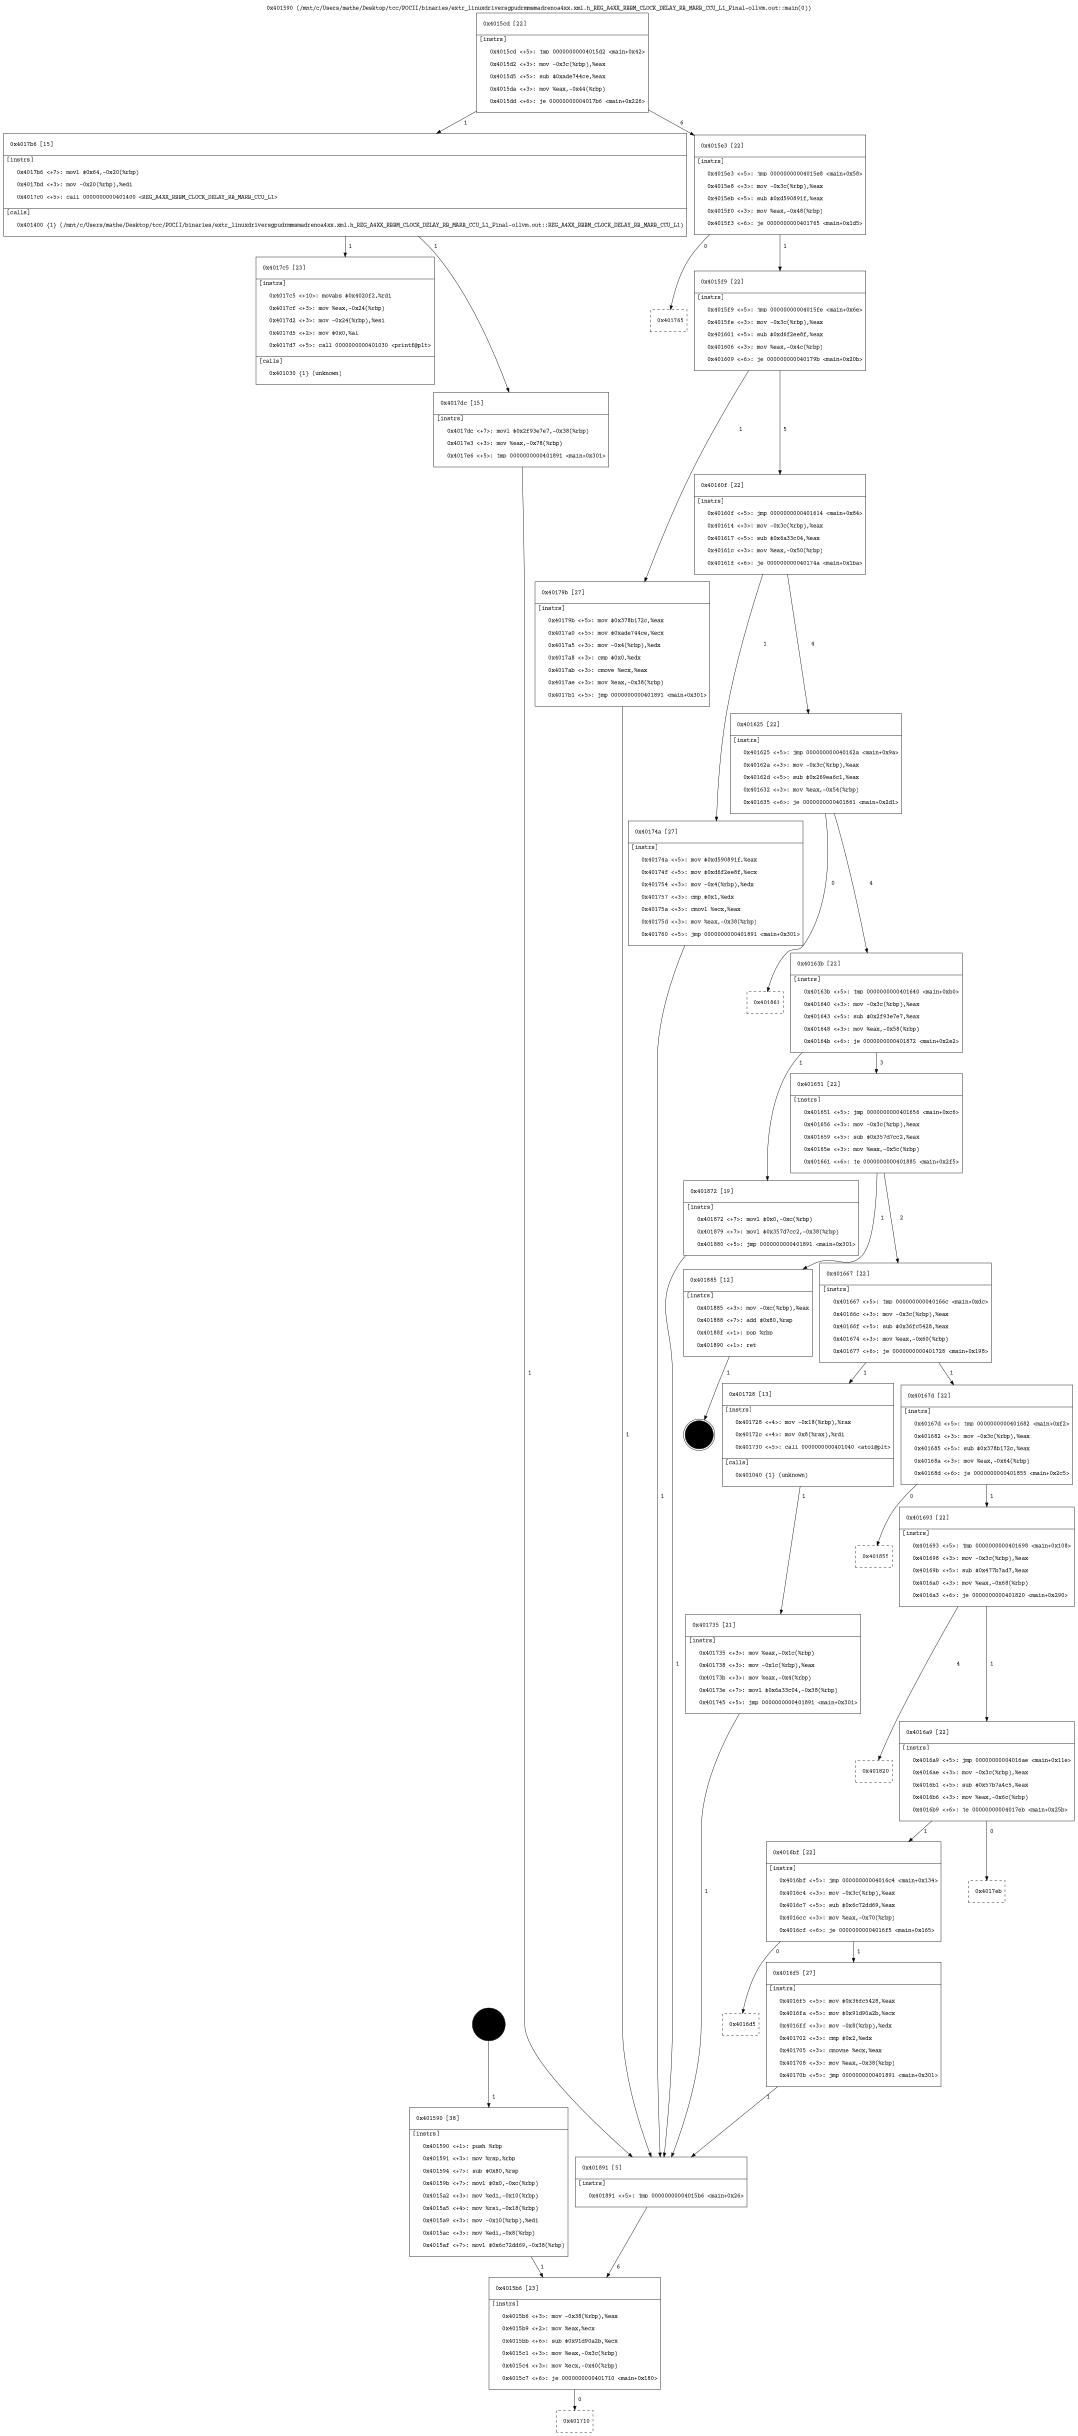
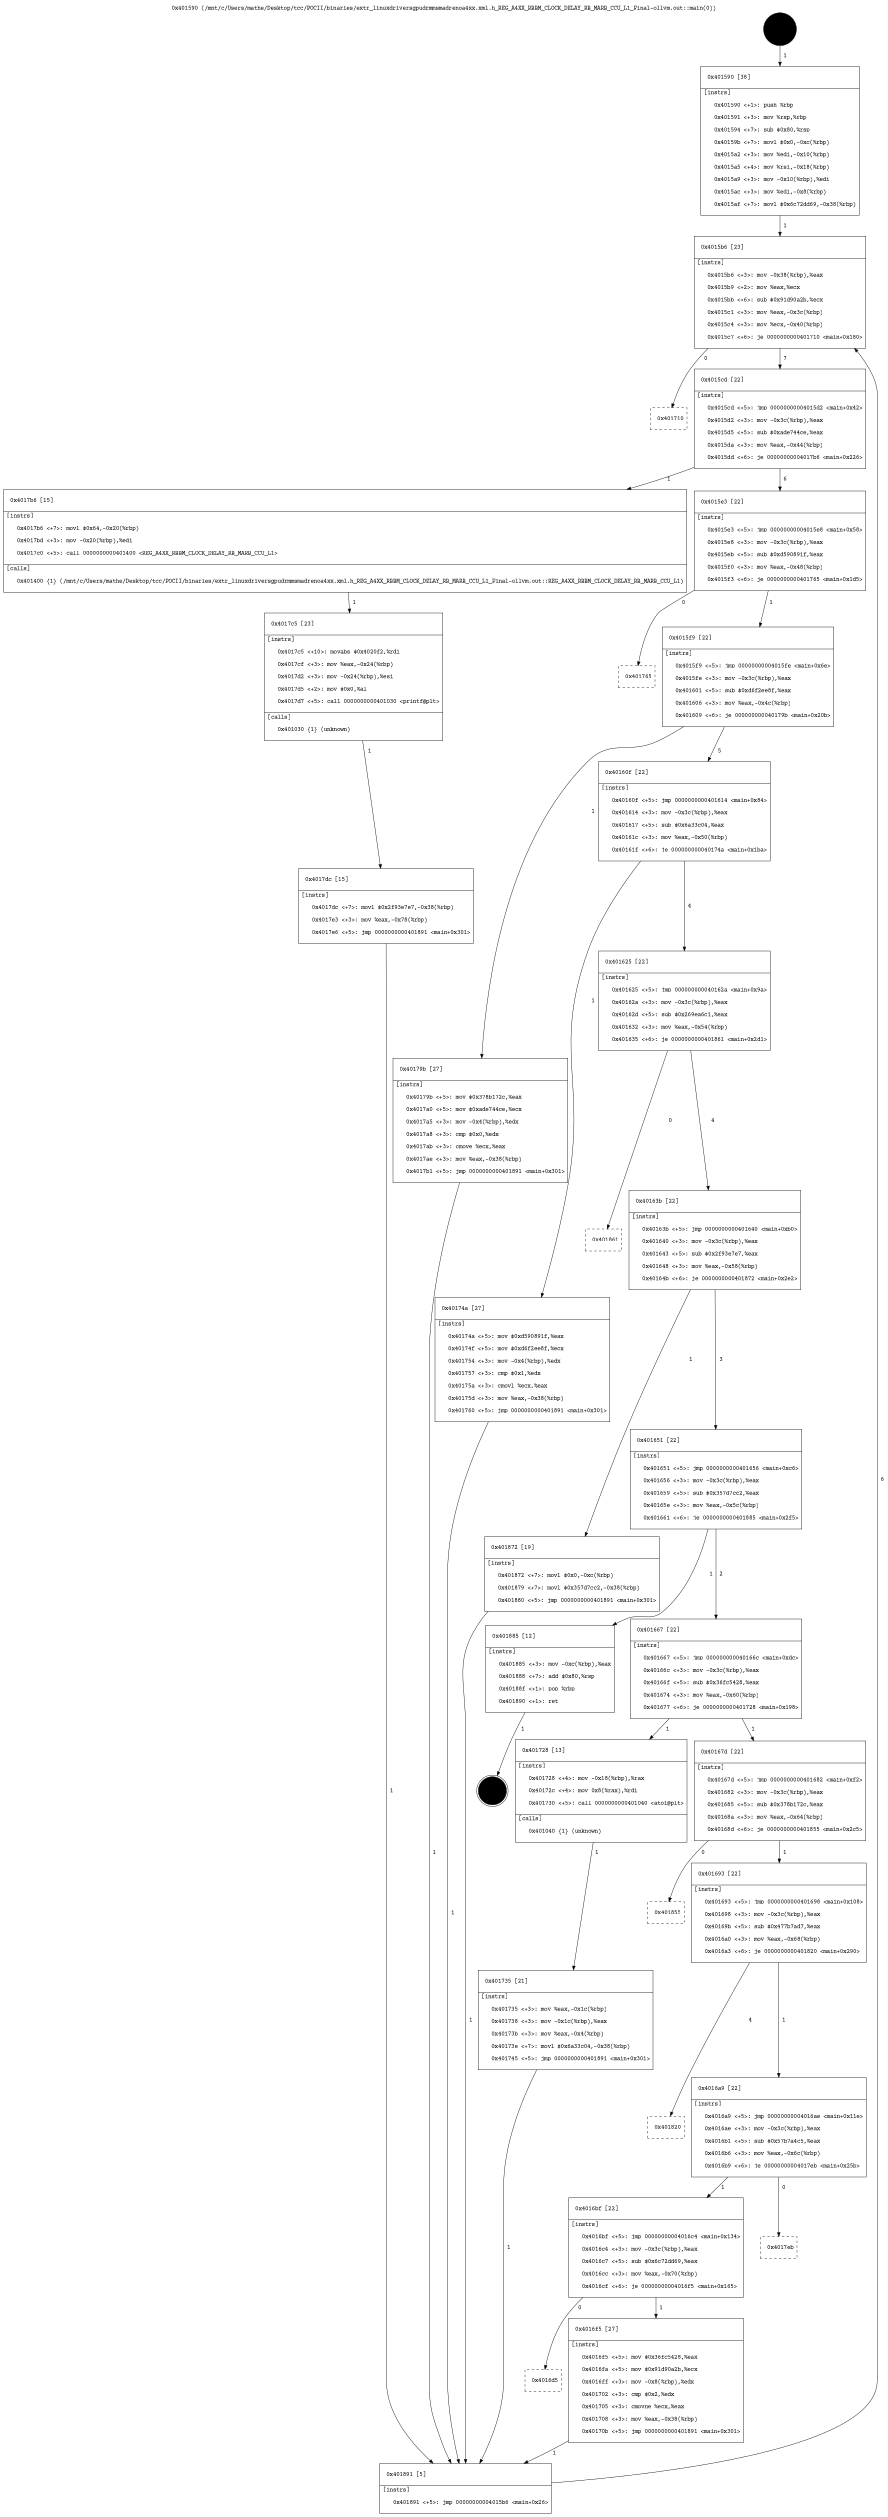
edge "0x4017b6 [15]" -> "0x4017dc [15]": now "0x4017c5 [23]" -> "0x4017dc [15]"
edge "0x4015b6 [23]" -> "0x4015cd [22]": added, label "7"
